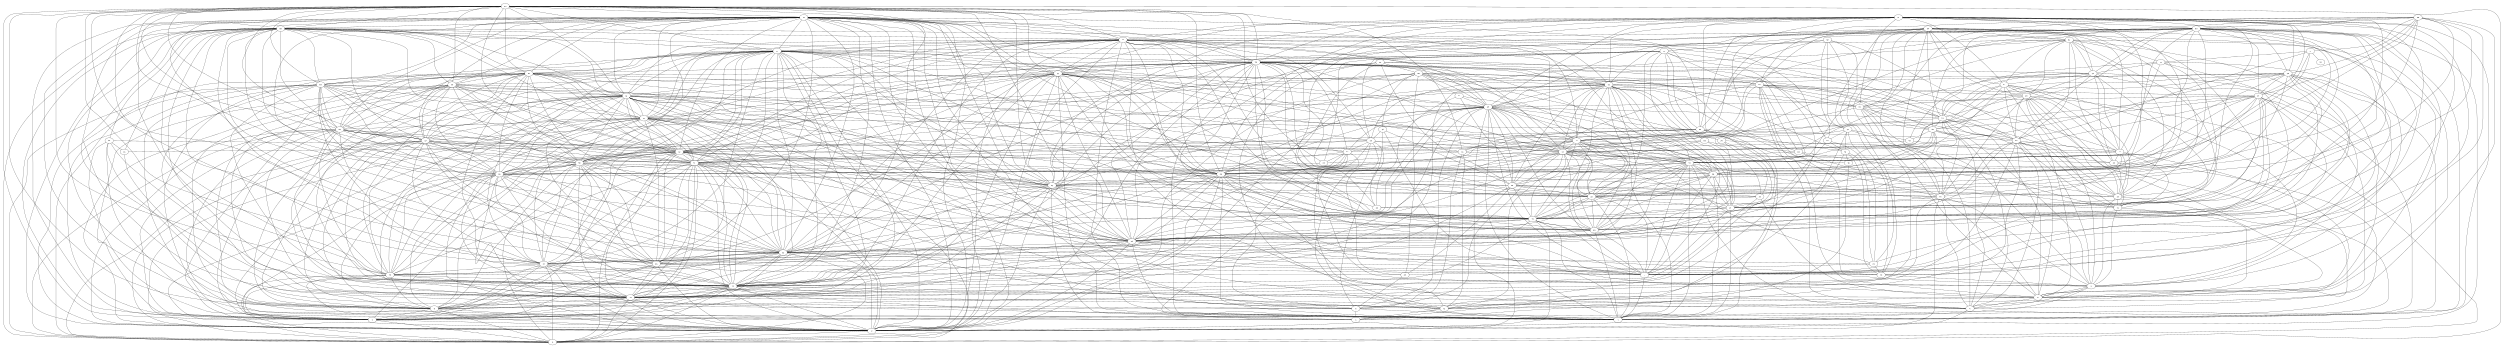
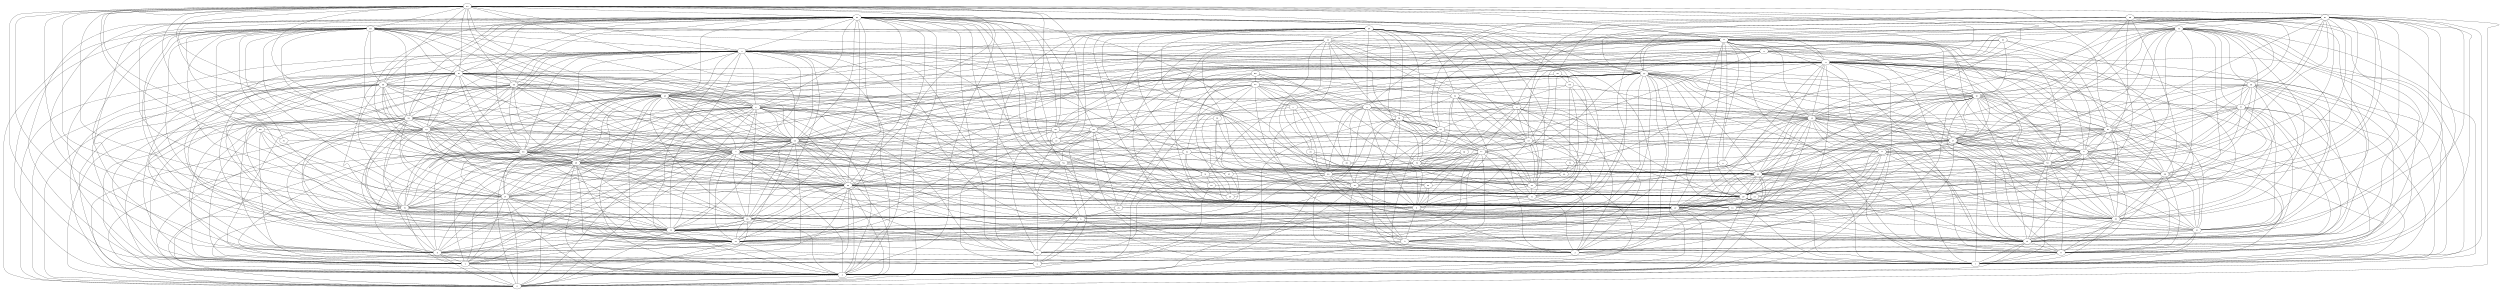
node "50": removed
edge "44" -> "59": removed
edge "52" -> "43": now "52" -> "77"
edge "31" -> "58": added
edge "40" -> "14": reversed
edge "9" -> "3": reversed
